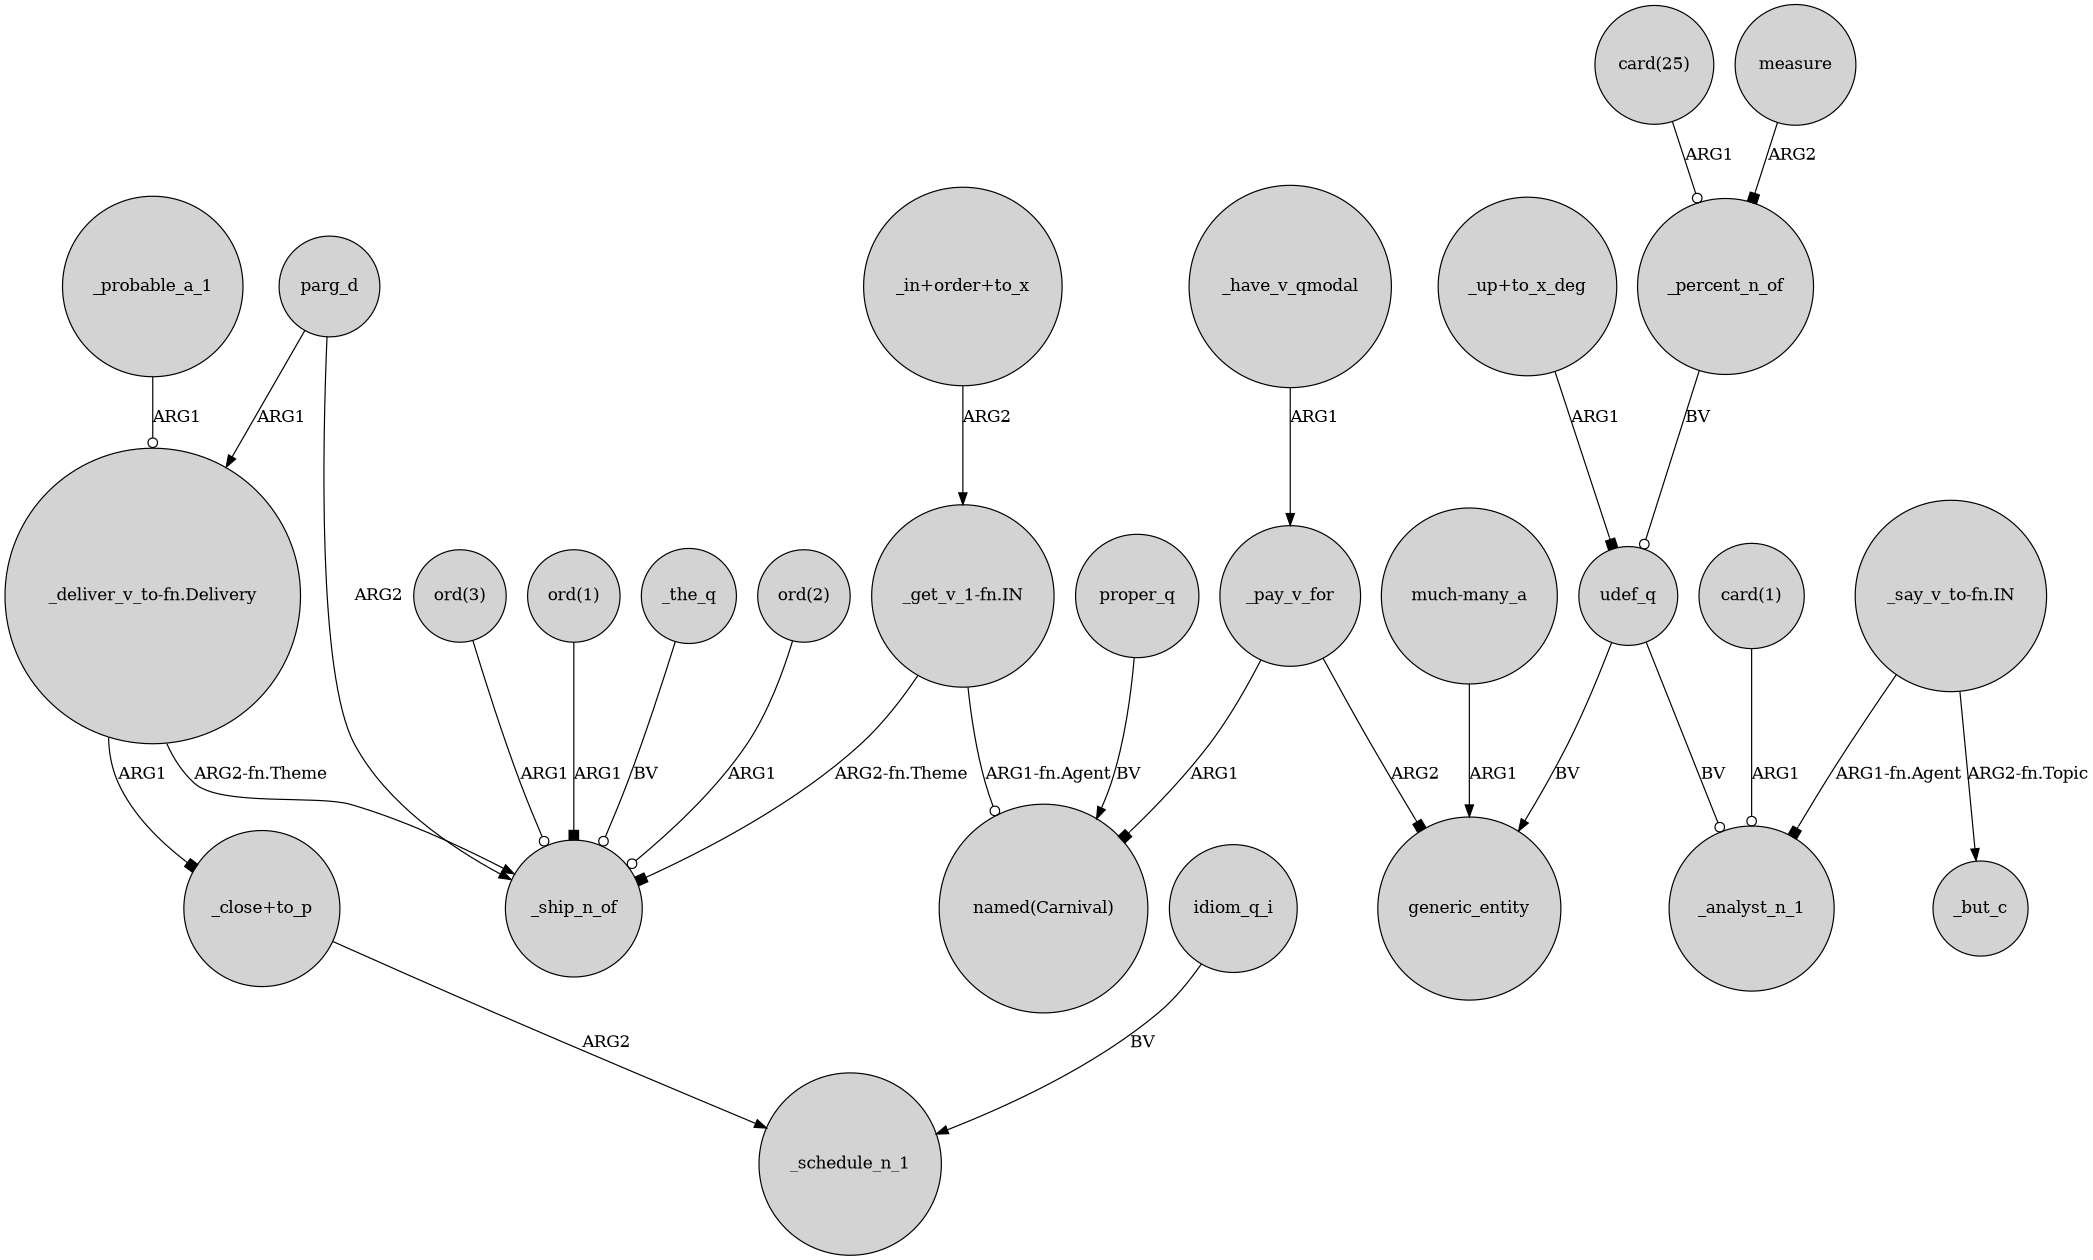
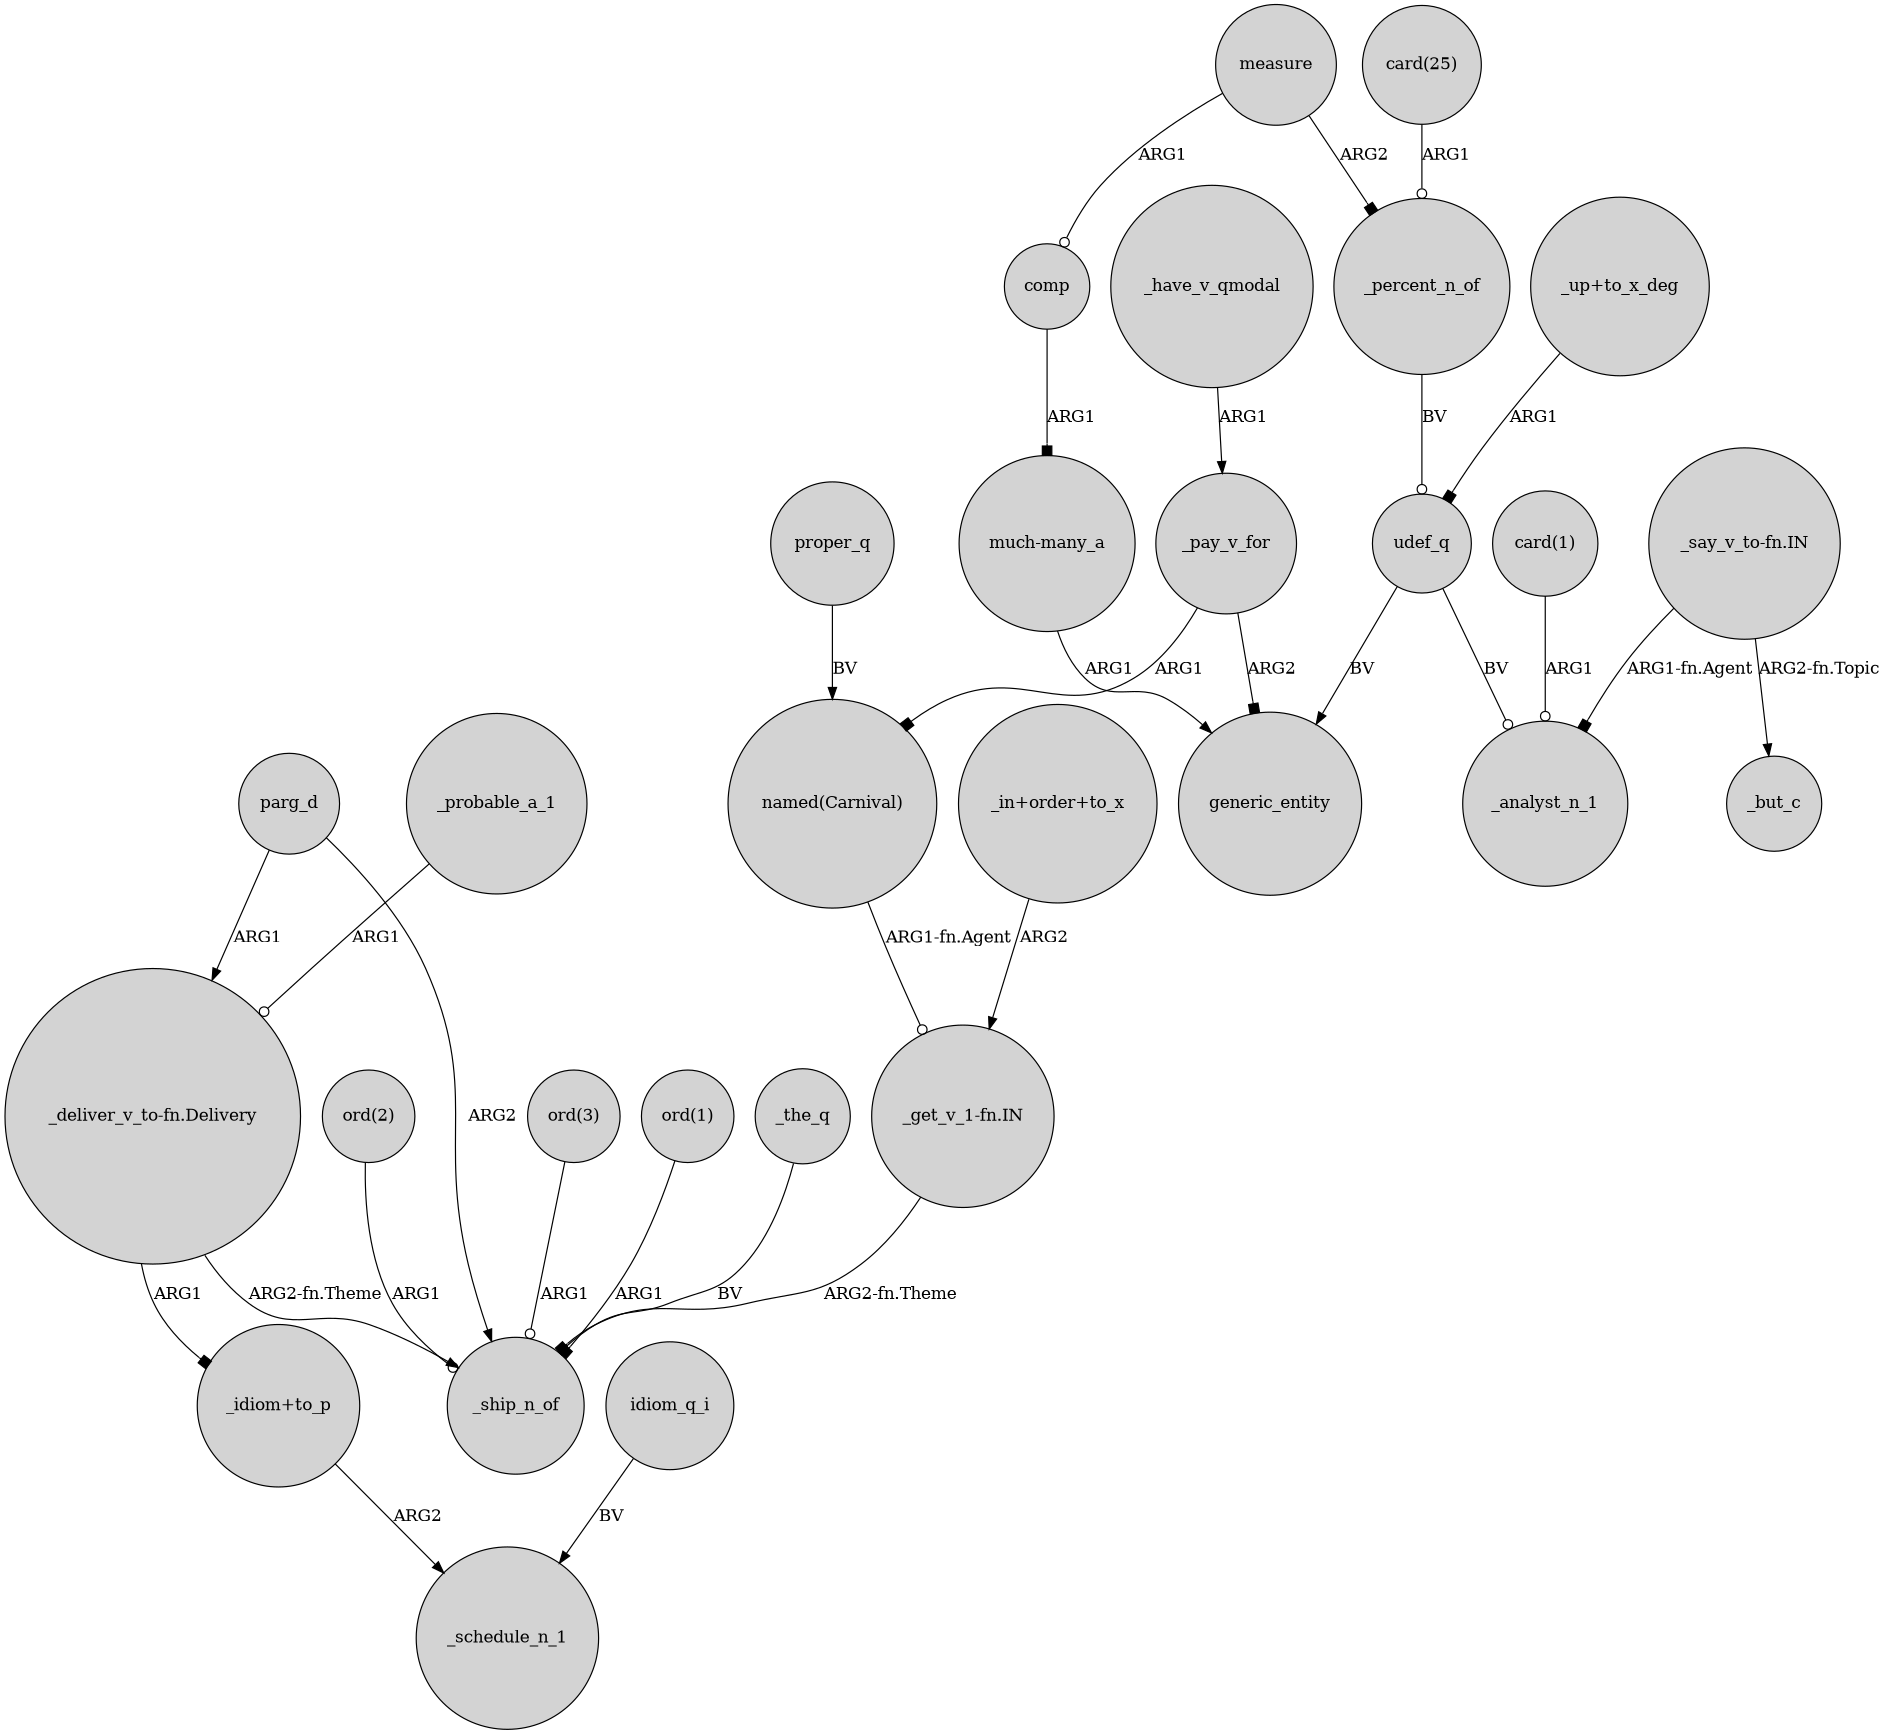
node "comp": added
edge "_get_v_1-fn.IN" -> "named(Carnival)": reversed
node "_close+to_p": label "_close+to_p" -> "_idiom+to_p"
